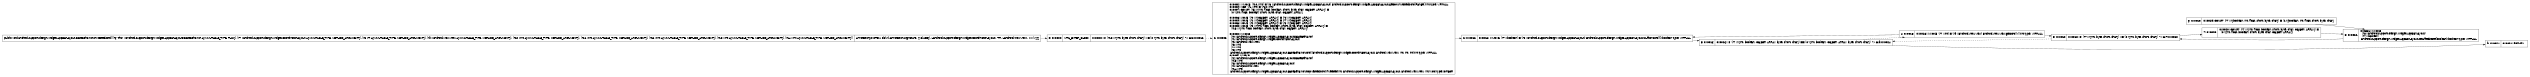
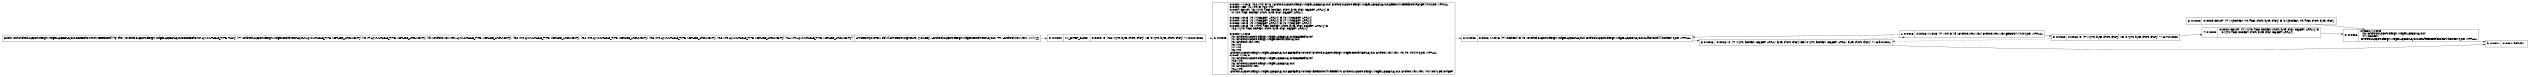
node "0: 0x0000": text "MTH_ENTER_BLOCK" -> "IIIII_ENTER_BLOCK"
edge "8: 0x0021" -> "5: 0x001c": now "8: 0x0021" -> "9: 0x0024"
